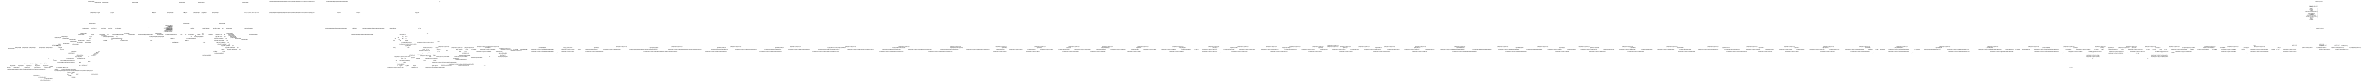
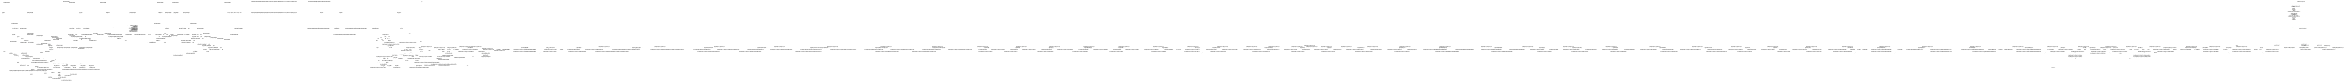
edge "QuantConnect.Data.SubscriptionDataConfig" -> "ExtendedMarketHours = extendedHours": added, label "QuantConnect.Data.SubscriptionDataConfig"
node "Entry QuantConnect.SecurityIdentifier.GetHashCode()": removed
